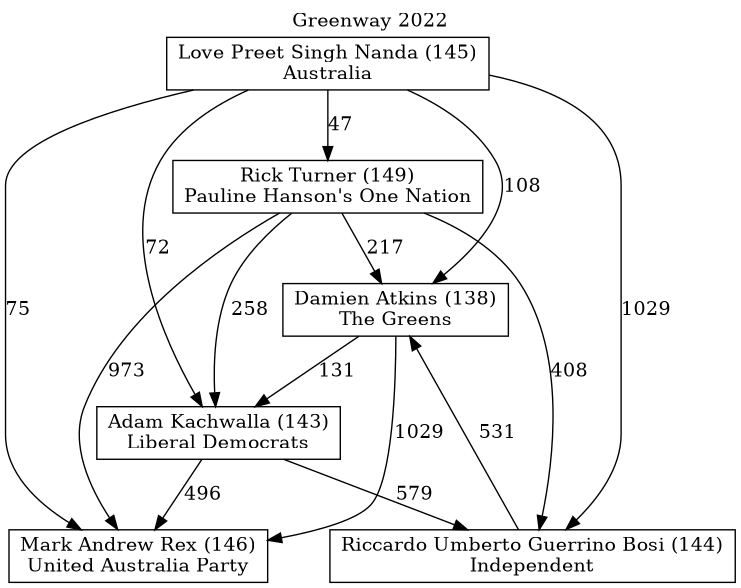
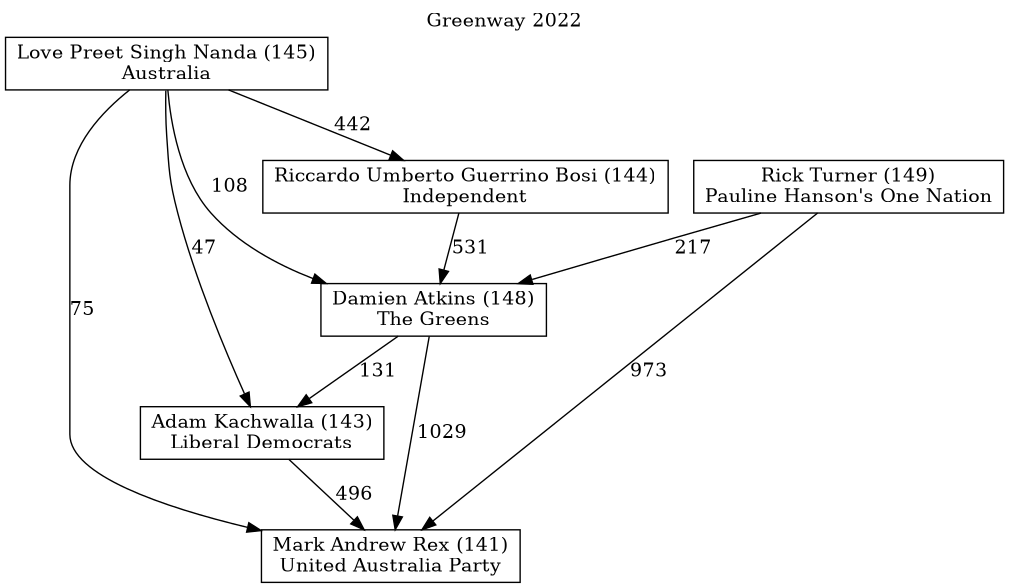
edge "Love Preet Singh Nanda (145) Australia" -> "Rick Turner (149) Pauline Hanson's One Nation": removed, label "47"
edge "Love Preet Singh Nanda (145) Australia" -> "Adam Kachwalla (143) Liberal Democrats": label "72" -> "47"
edge "Rick Turner (149) Pauline Hanson's One Nation" -> "Adam Kachwalla (143) Liberal Democrats": removed, label "258"
node "Damien Atkins (138) The Greens": label "Damien Atkins (138) The Greens" -> "Damien Atkins (148) The Greens"
edge "Love Preet Singh Nanda (145) Australia" -> "Riccardo Umberto Guerrino Bosi (144) Independent": label "1029" -> "442"
edge "Rick Turner (149) Pauline Hanson's One Nation" -> "Riccardo Umberto Guerrino Bosi (144) Independent": removed, label "408"
edge "Adam Kachwalla (143) Liberal Democrats" -> "Riccardo Umberto Guerrino Bosi (144) Independent": removed, label "579"
node "Mark Andrew Rex (146) United Australia Party": label "Mark Andrew Rex (146) United Australia Party" -> "Mark Andrew Rex (141) United Australia Party"
